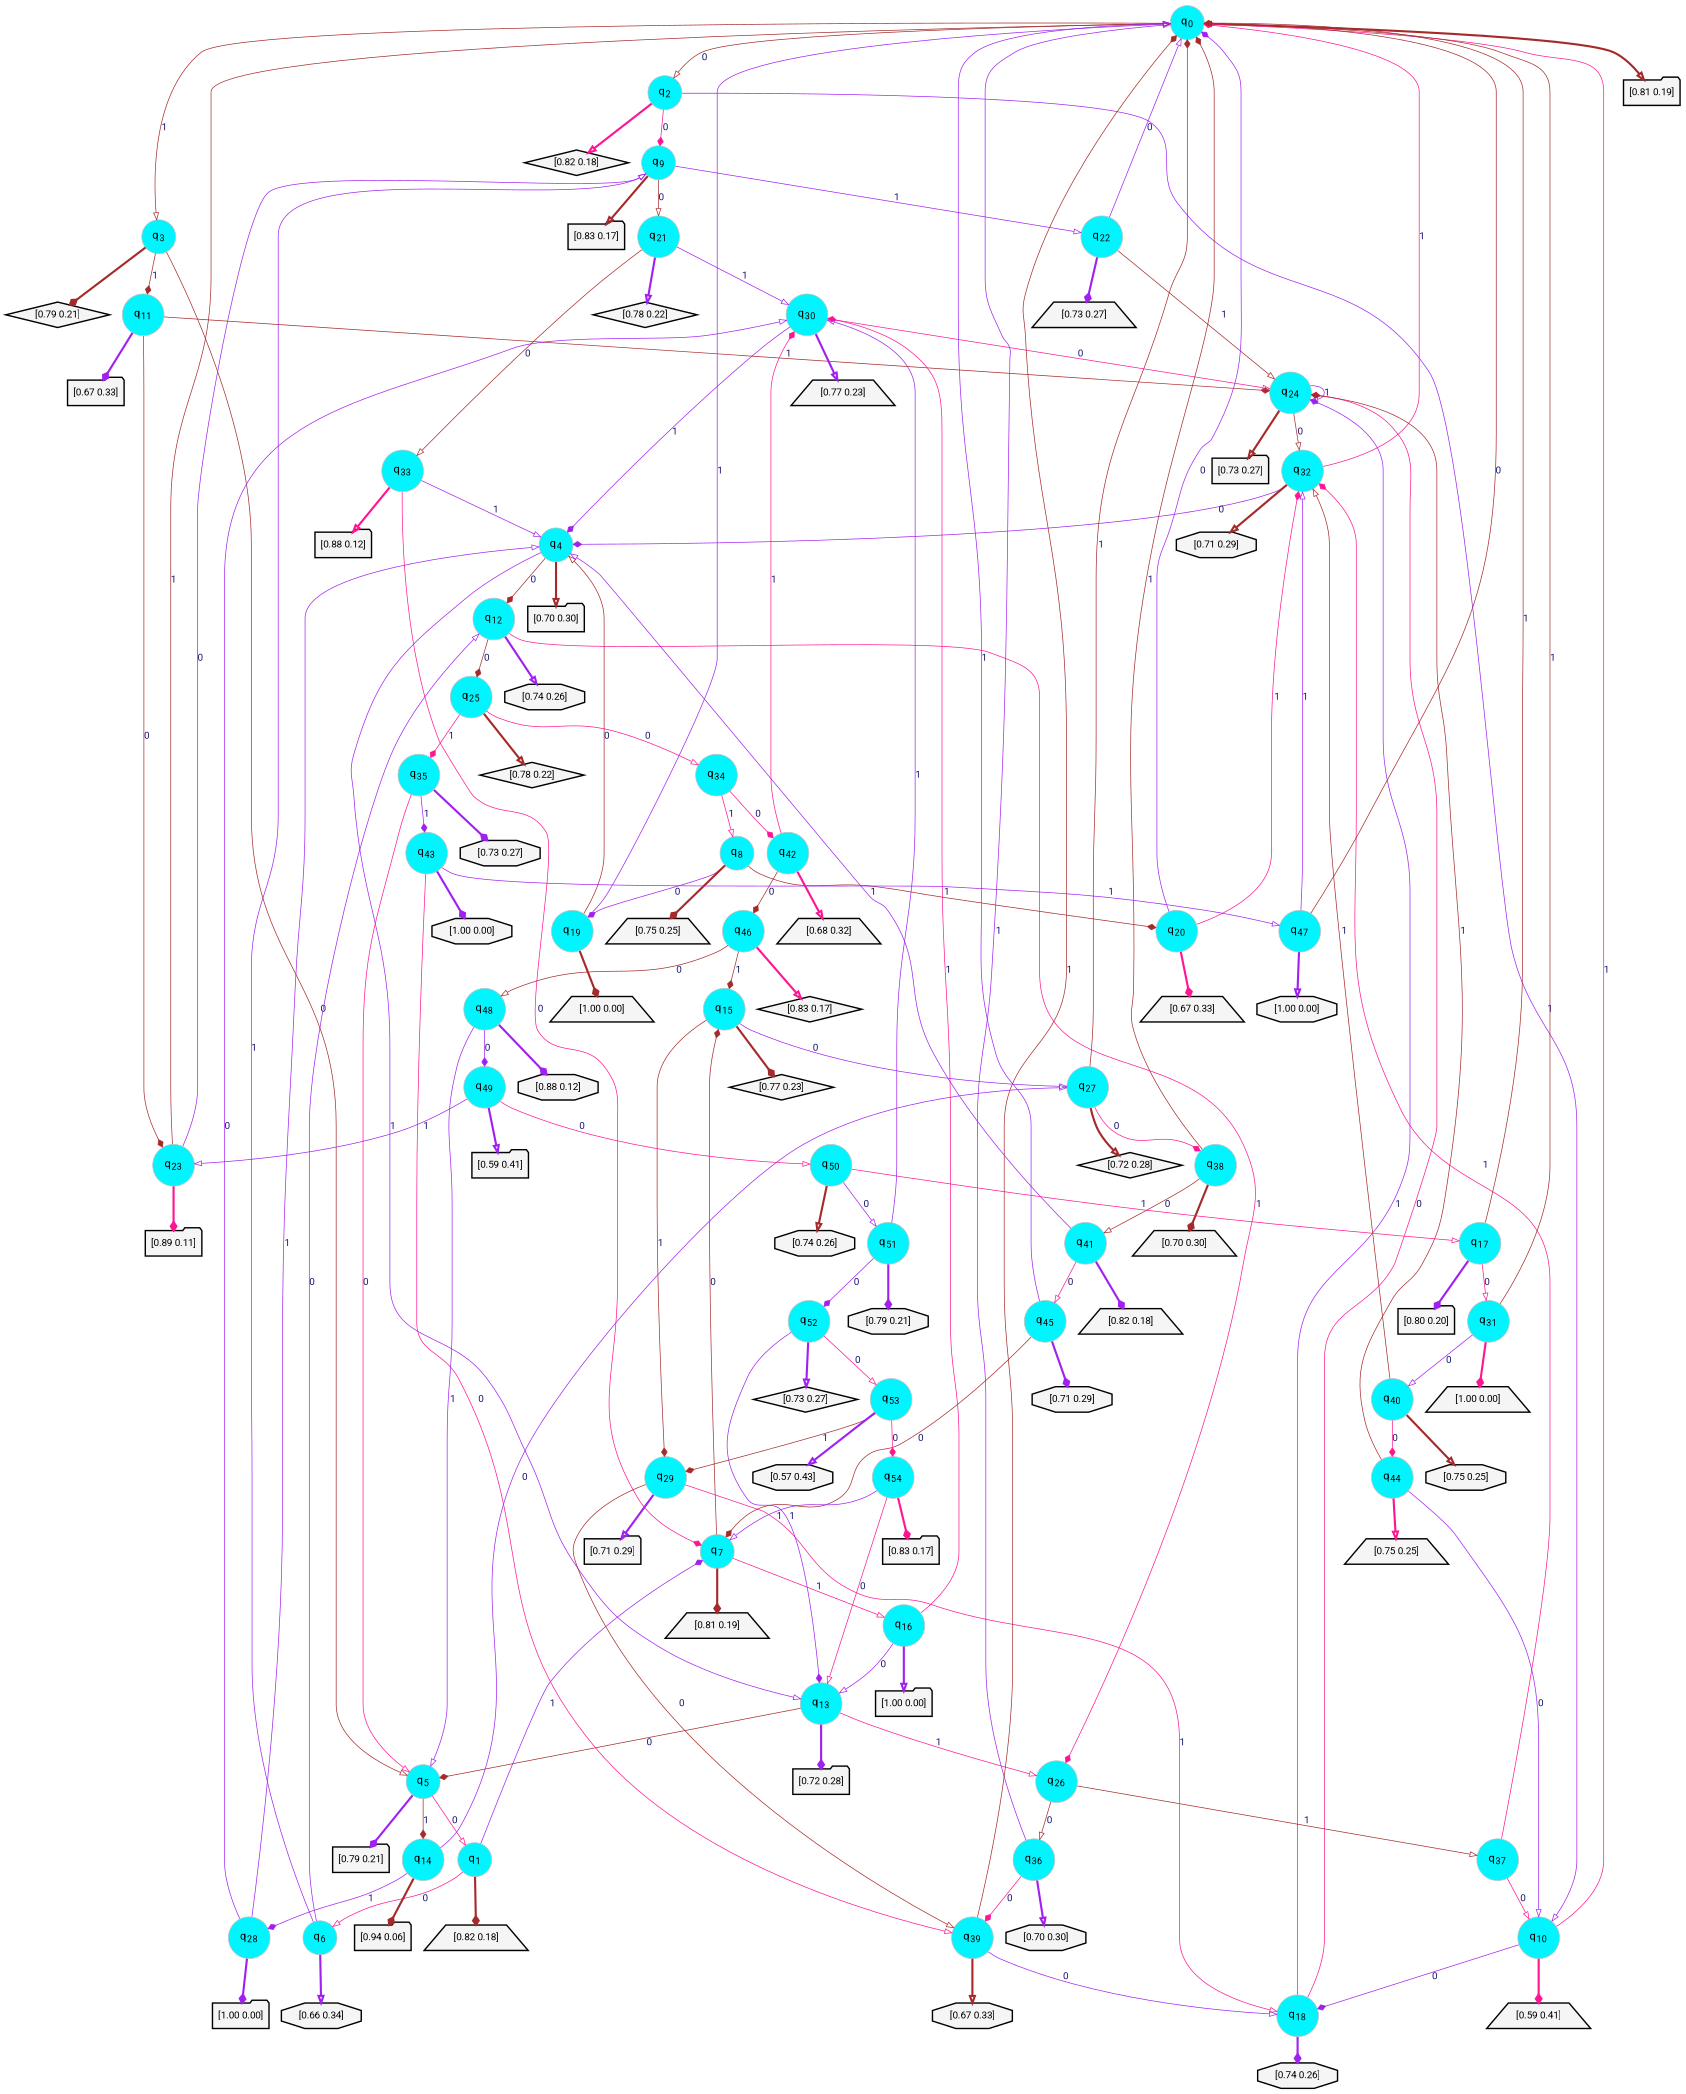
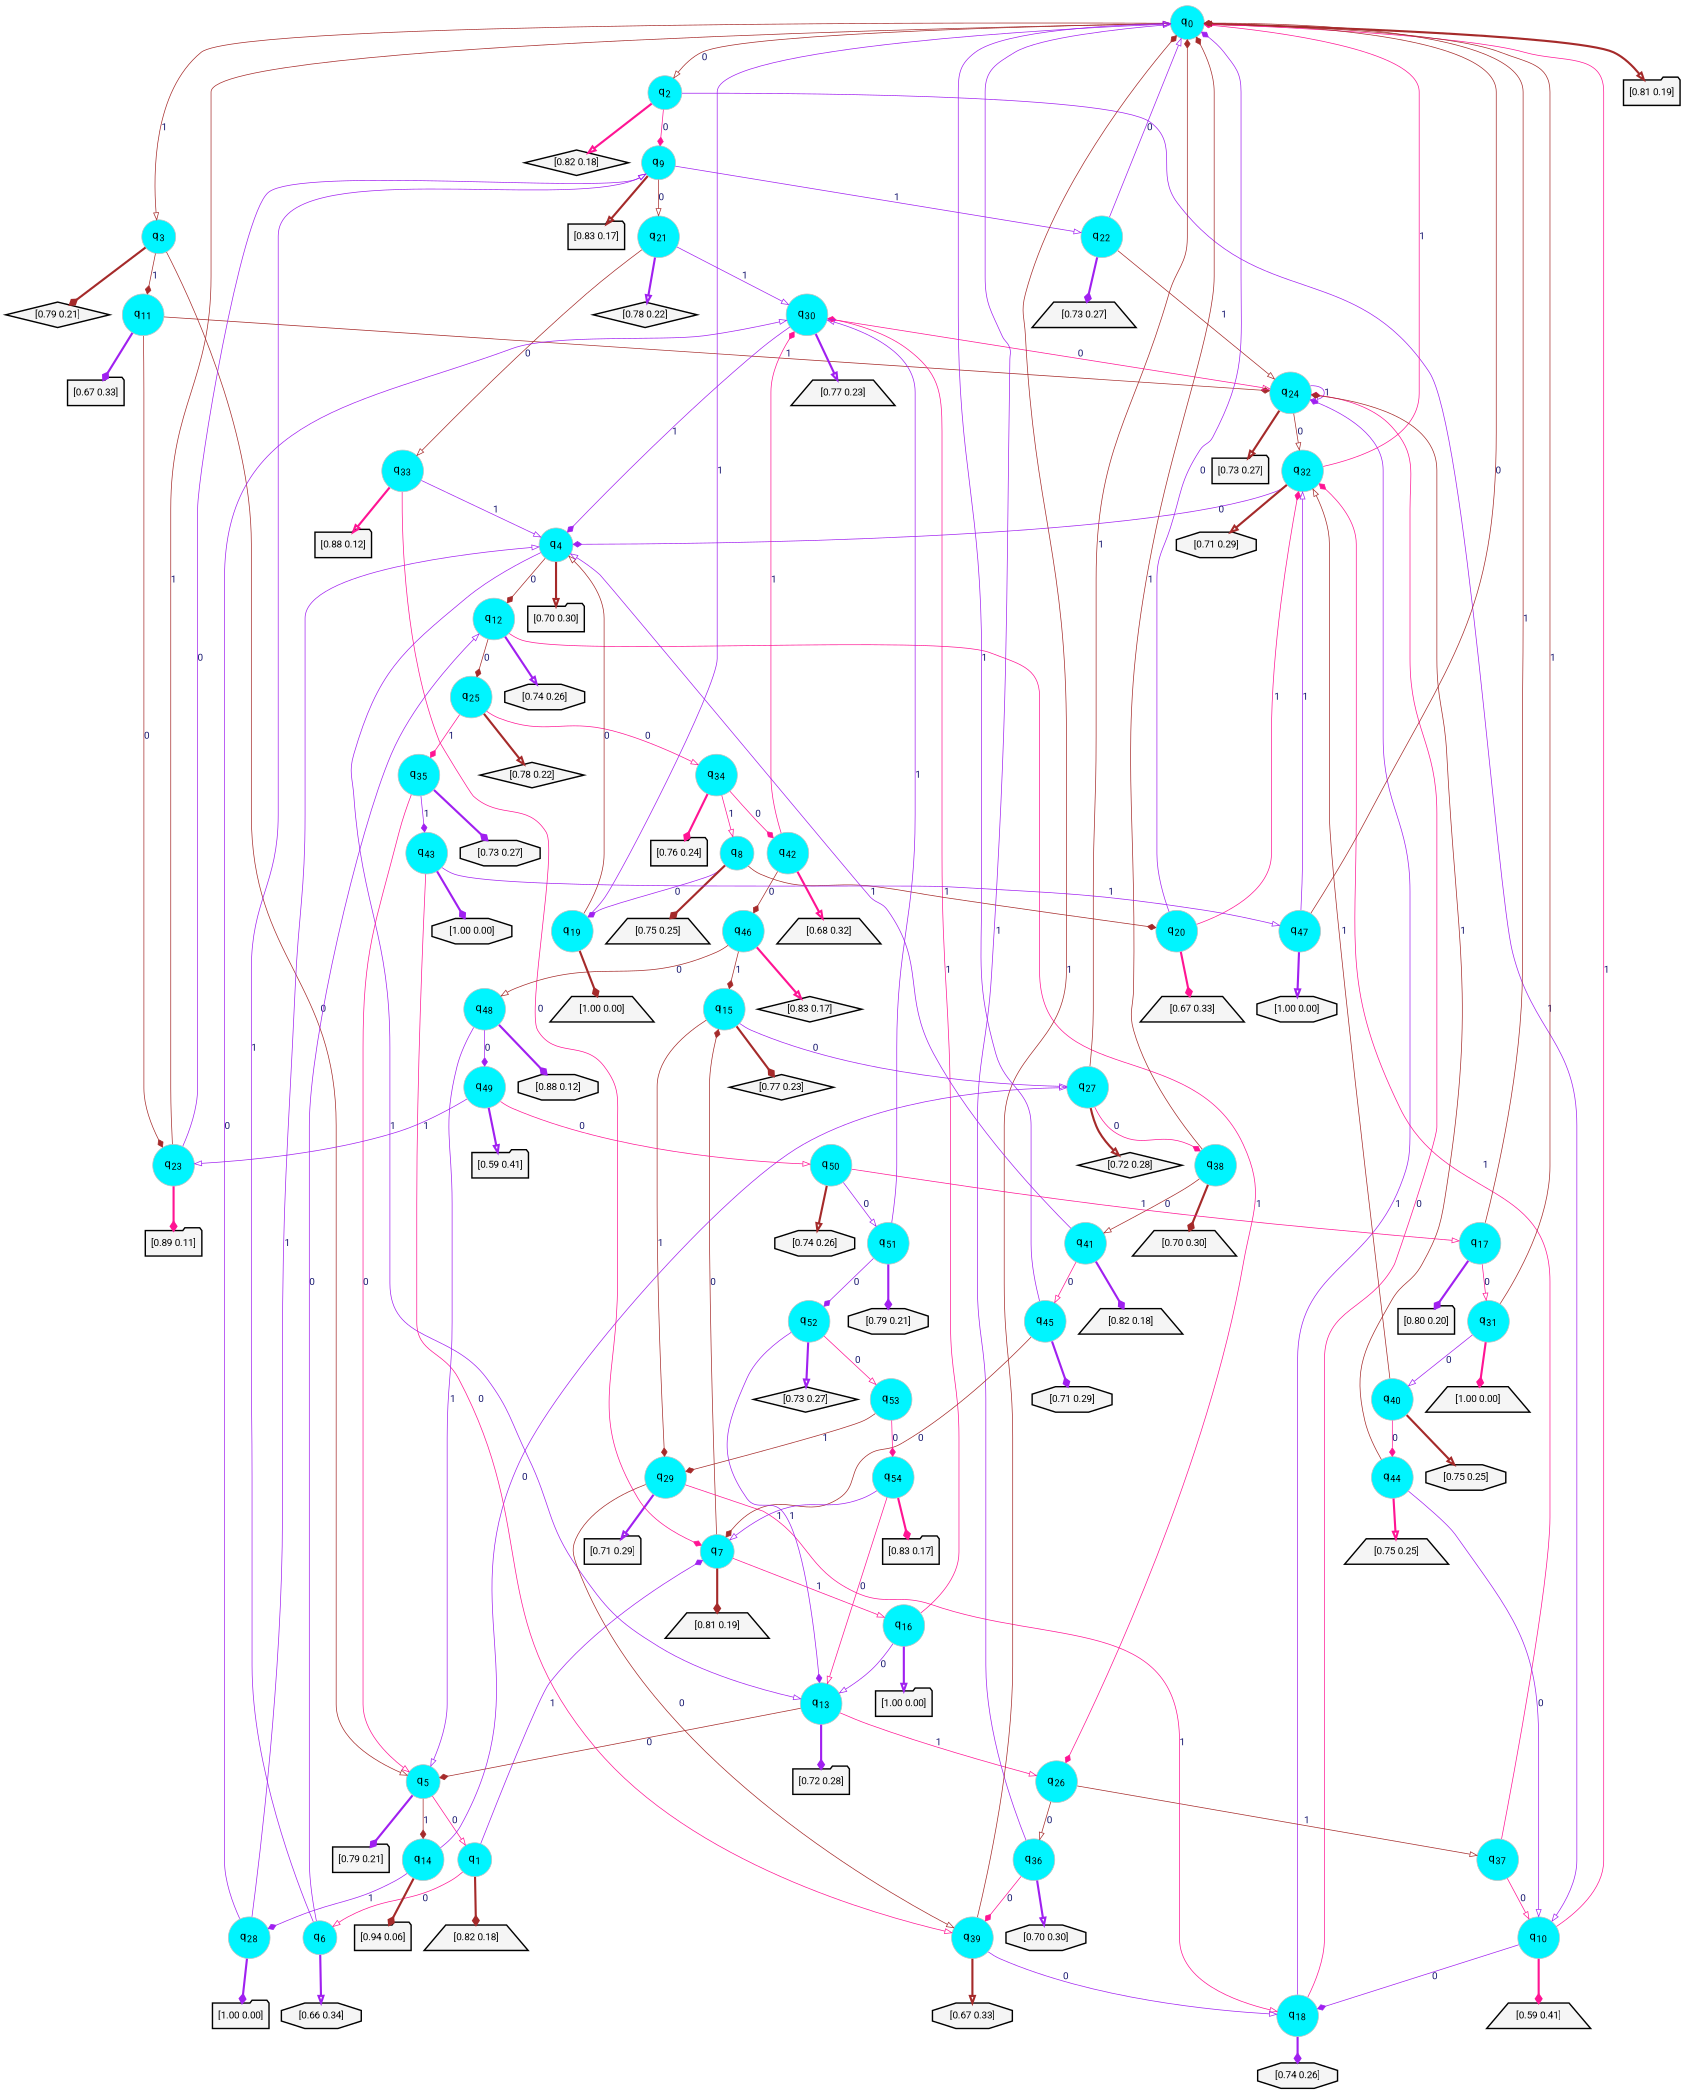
node "[0.76 0.24]": added
node "[0.57 0.43]": removed
